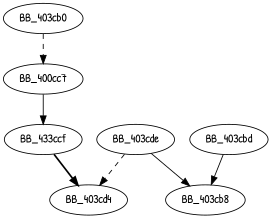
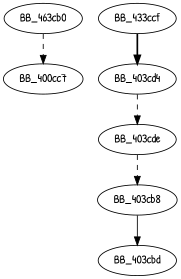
node "BB_403cb0": label "BB_403cb0" -> "BB_463cb0"
edge "BB_400cc7" -> "BB_433ccf": removed
edge "BB_403cde" -> "BB_403cd4": reversed
edge "BB_403cbd" -> "BB_403cb8": reversed
edge "BB_403cde" -> "BB_403cb8": style solid -> dashed
